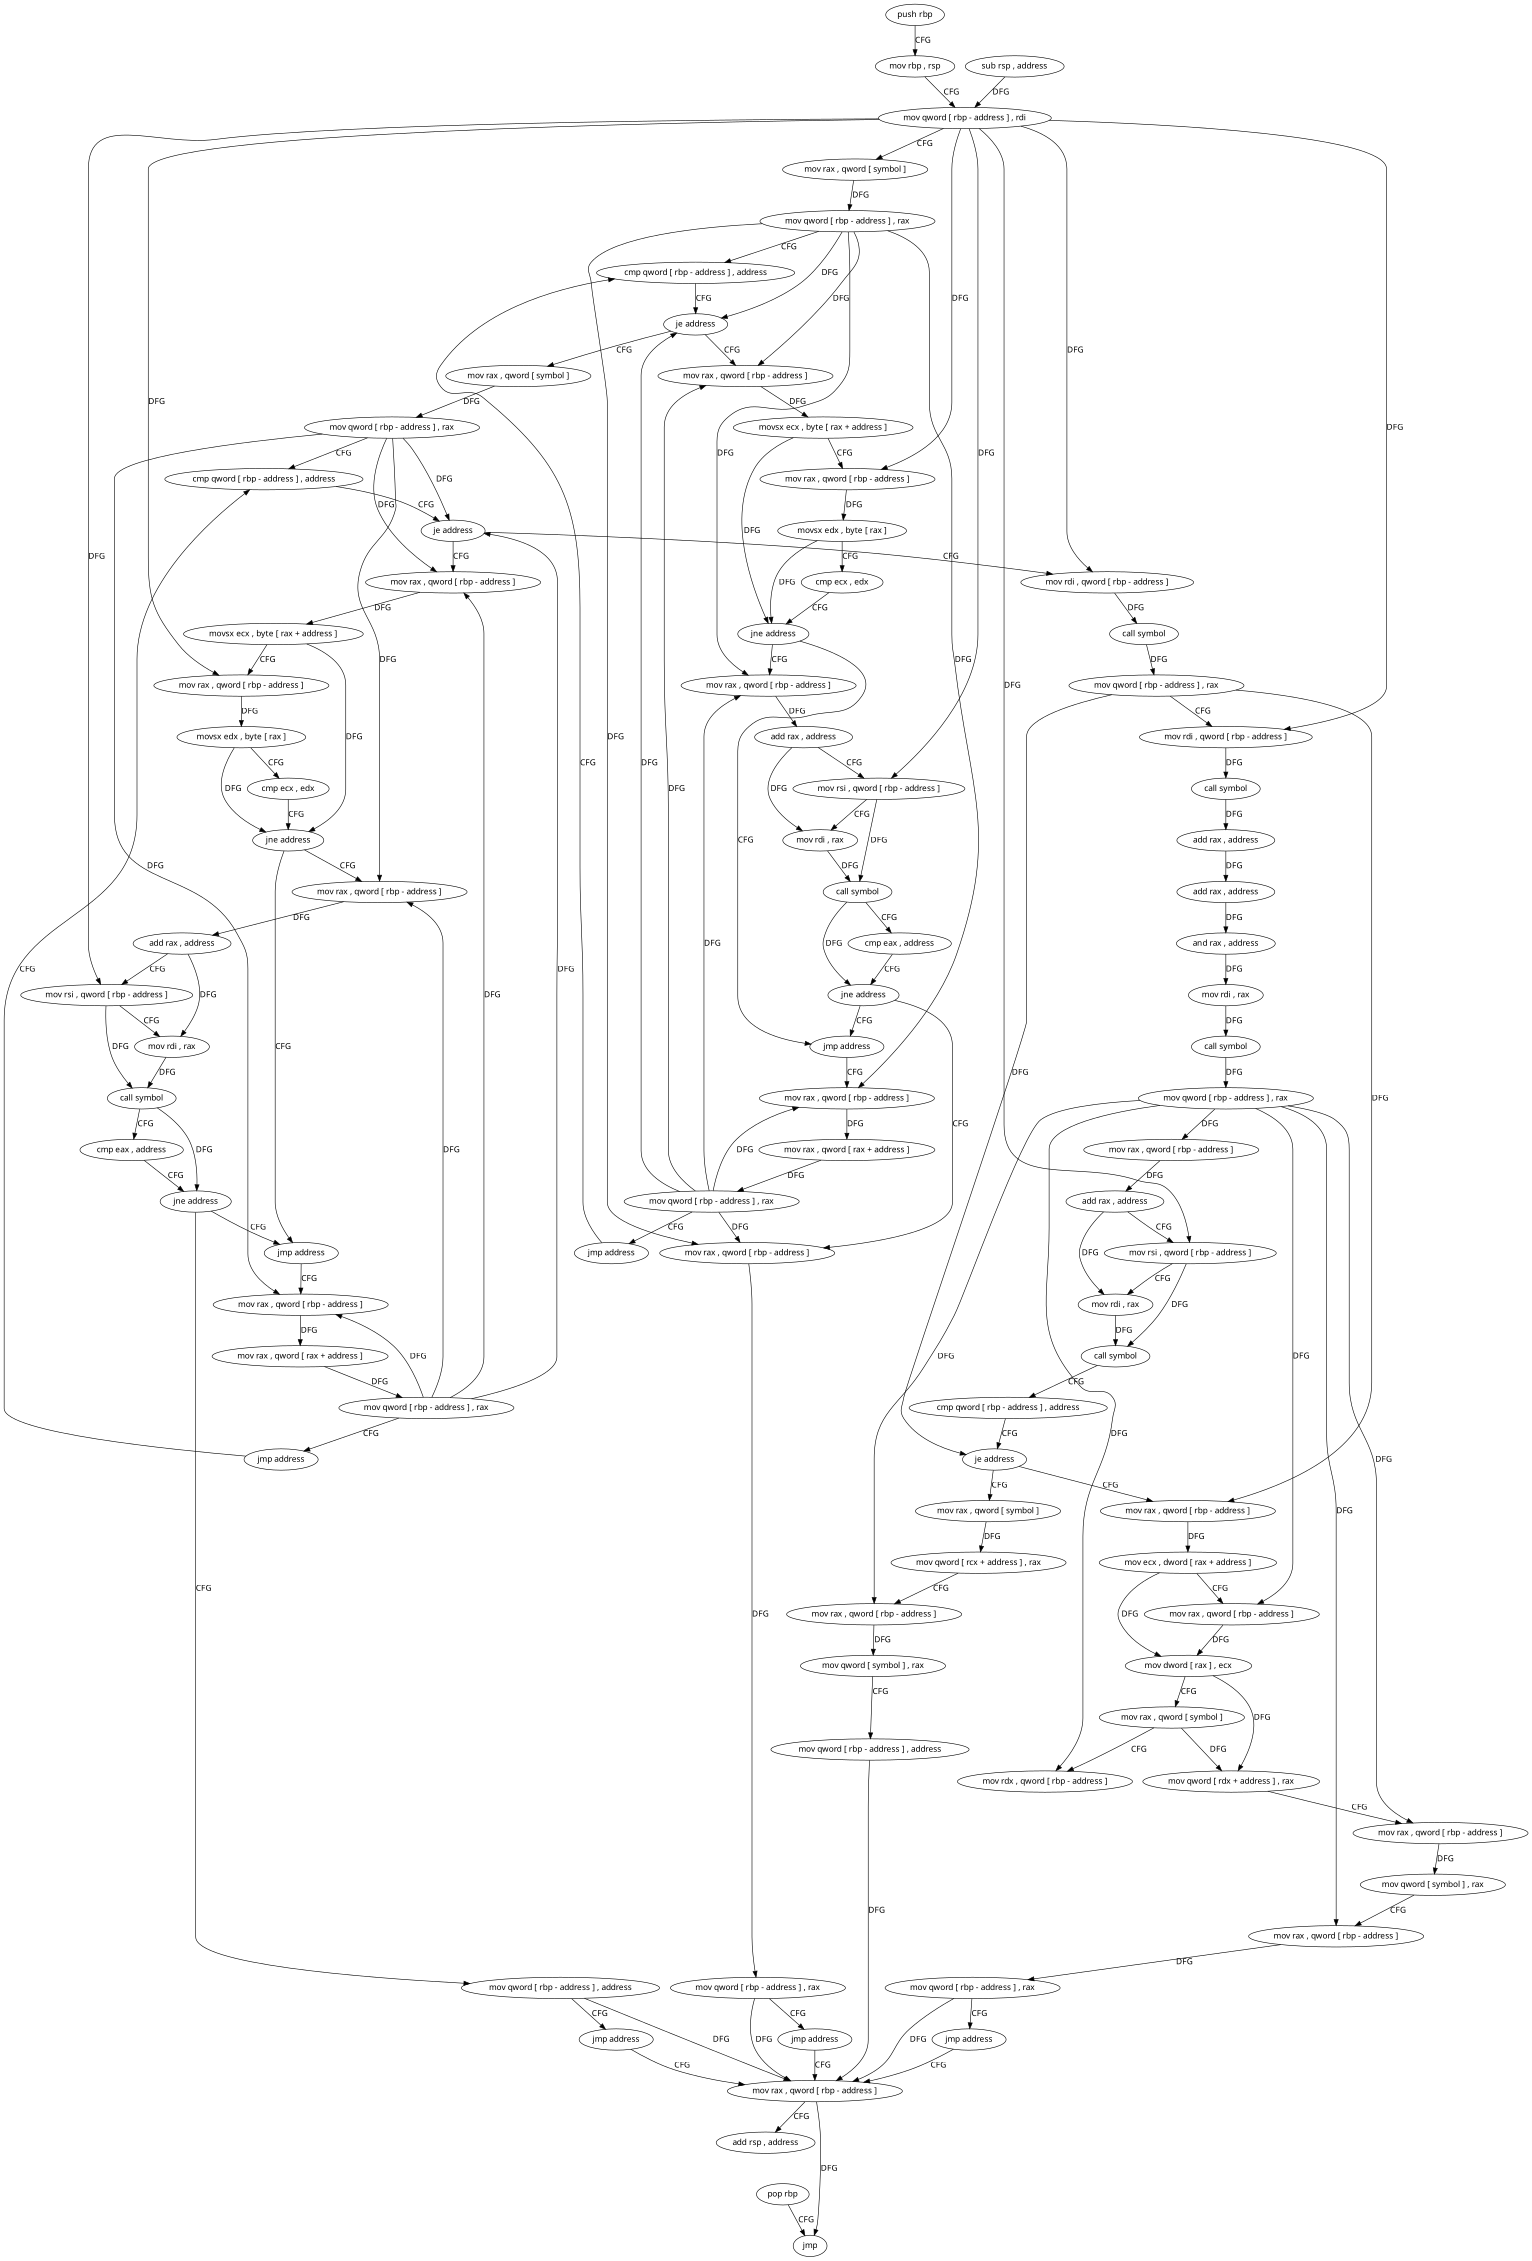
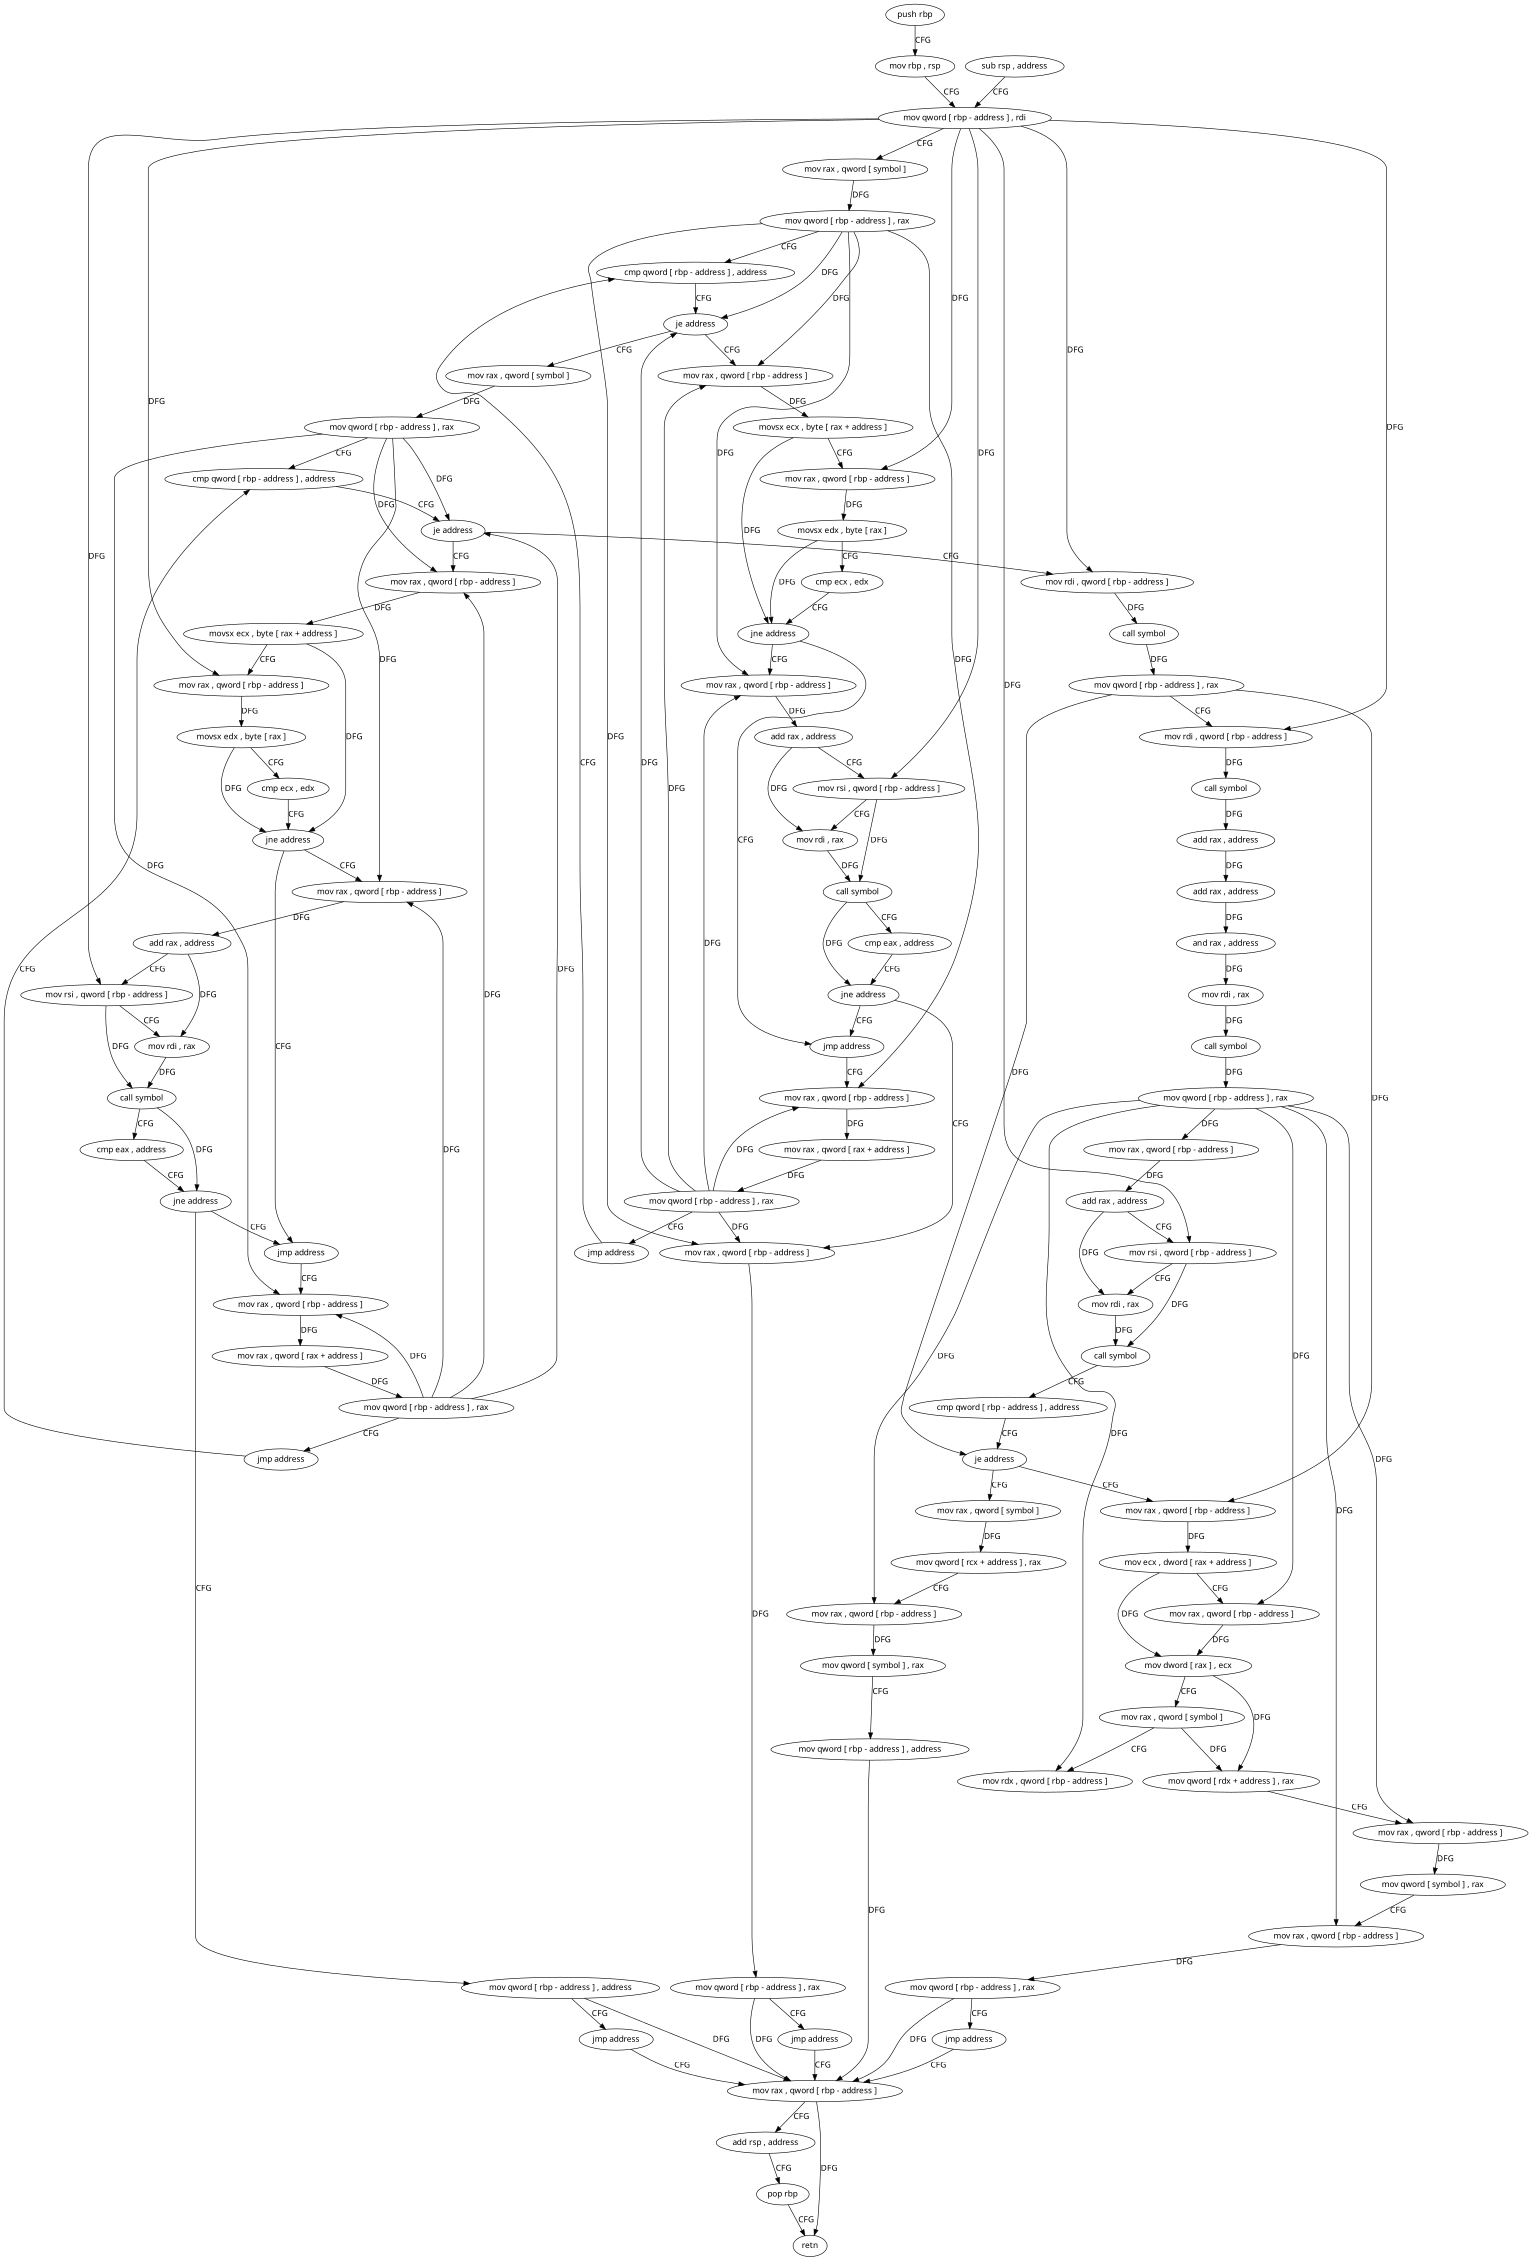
edge "sub rsp , address" -> "mov qword [ rbp - address ] , rdi": label "DFG" -> "CFG"
edge "add rsp , address" -> "pop rbp": added, label "CFG"
node "jmp": label "jmp" -> "retn"
